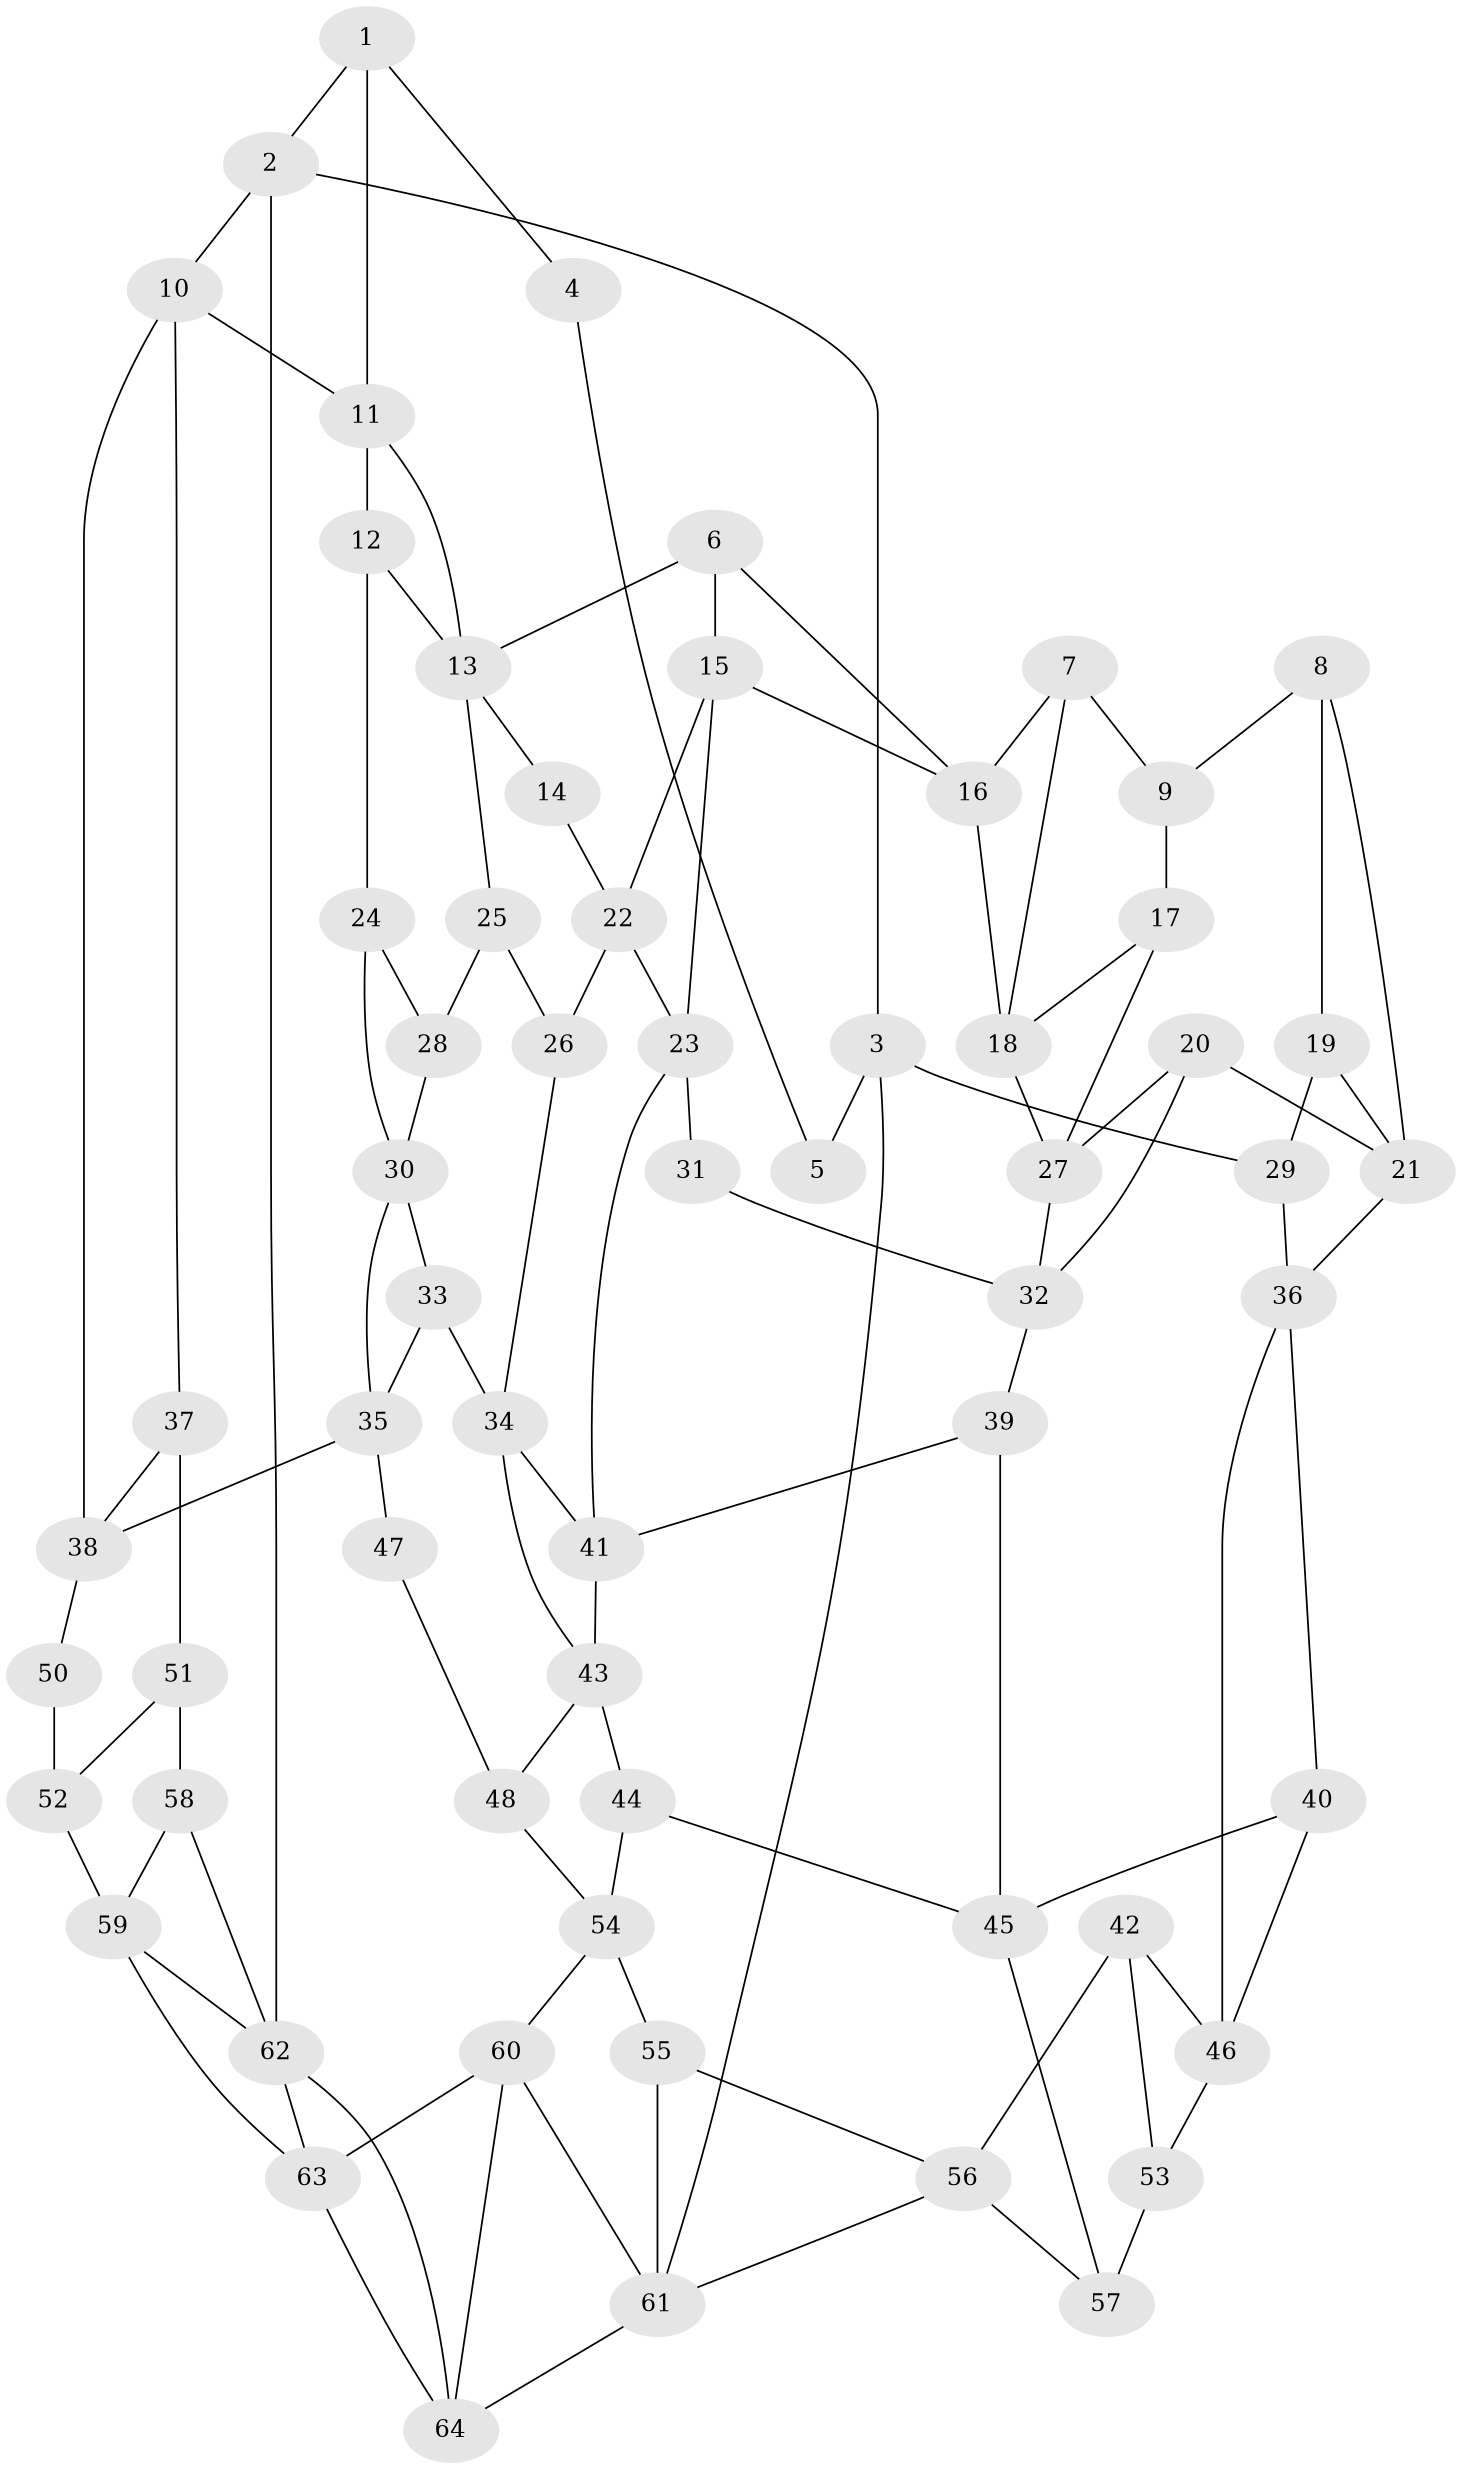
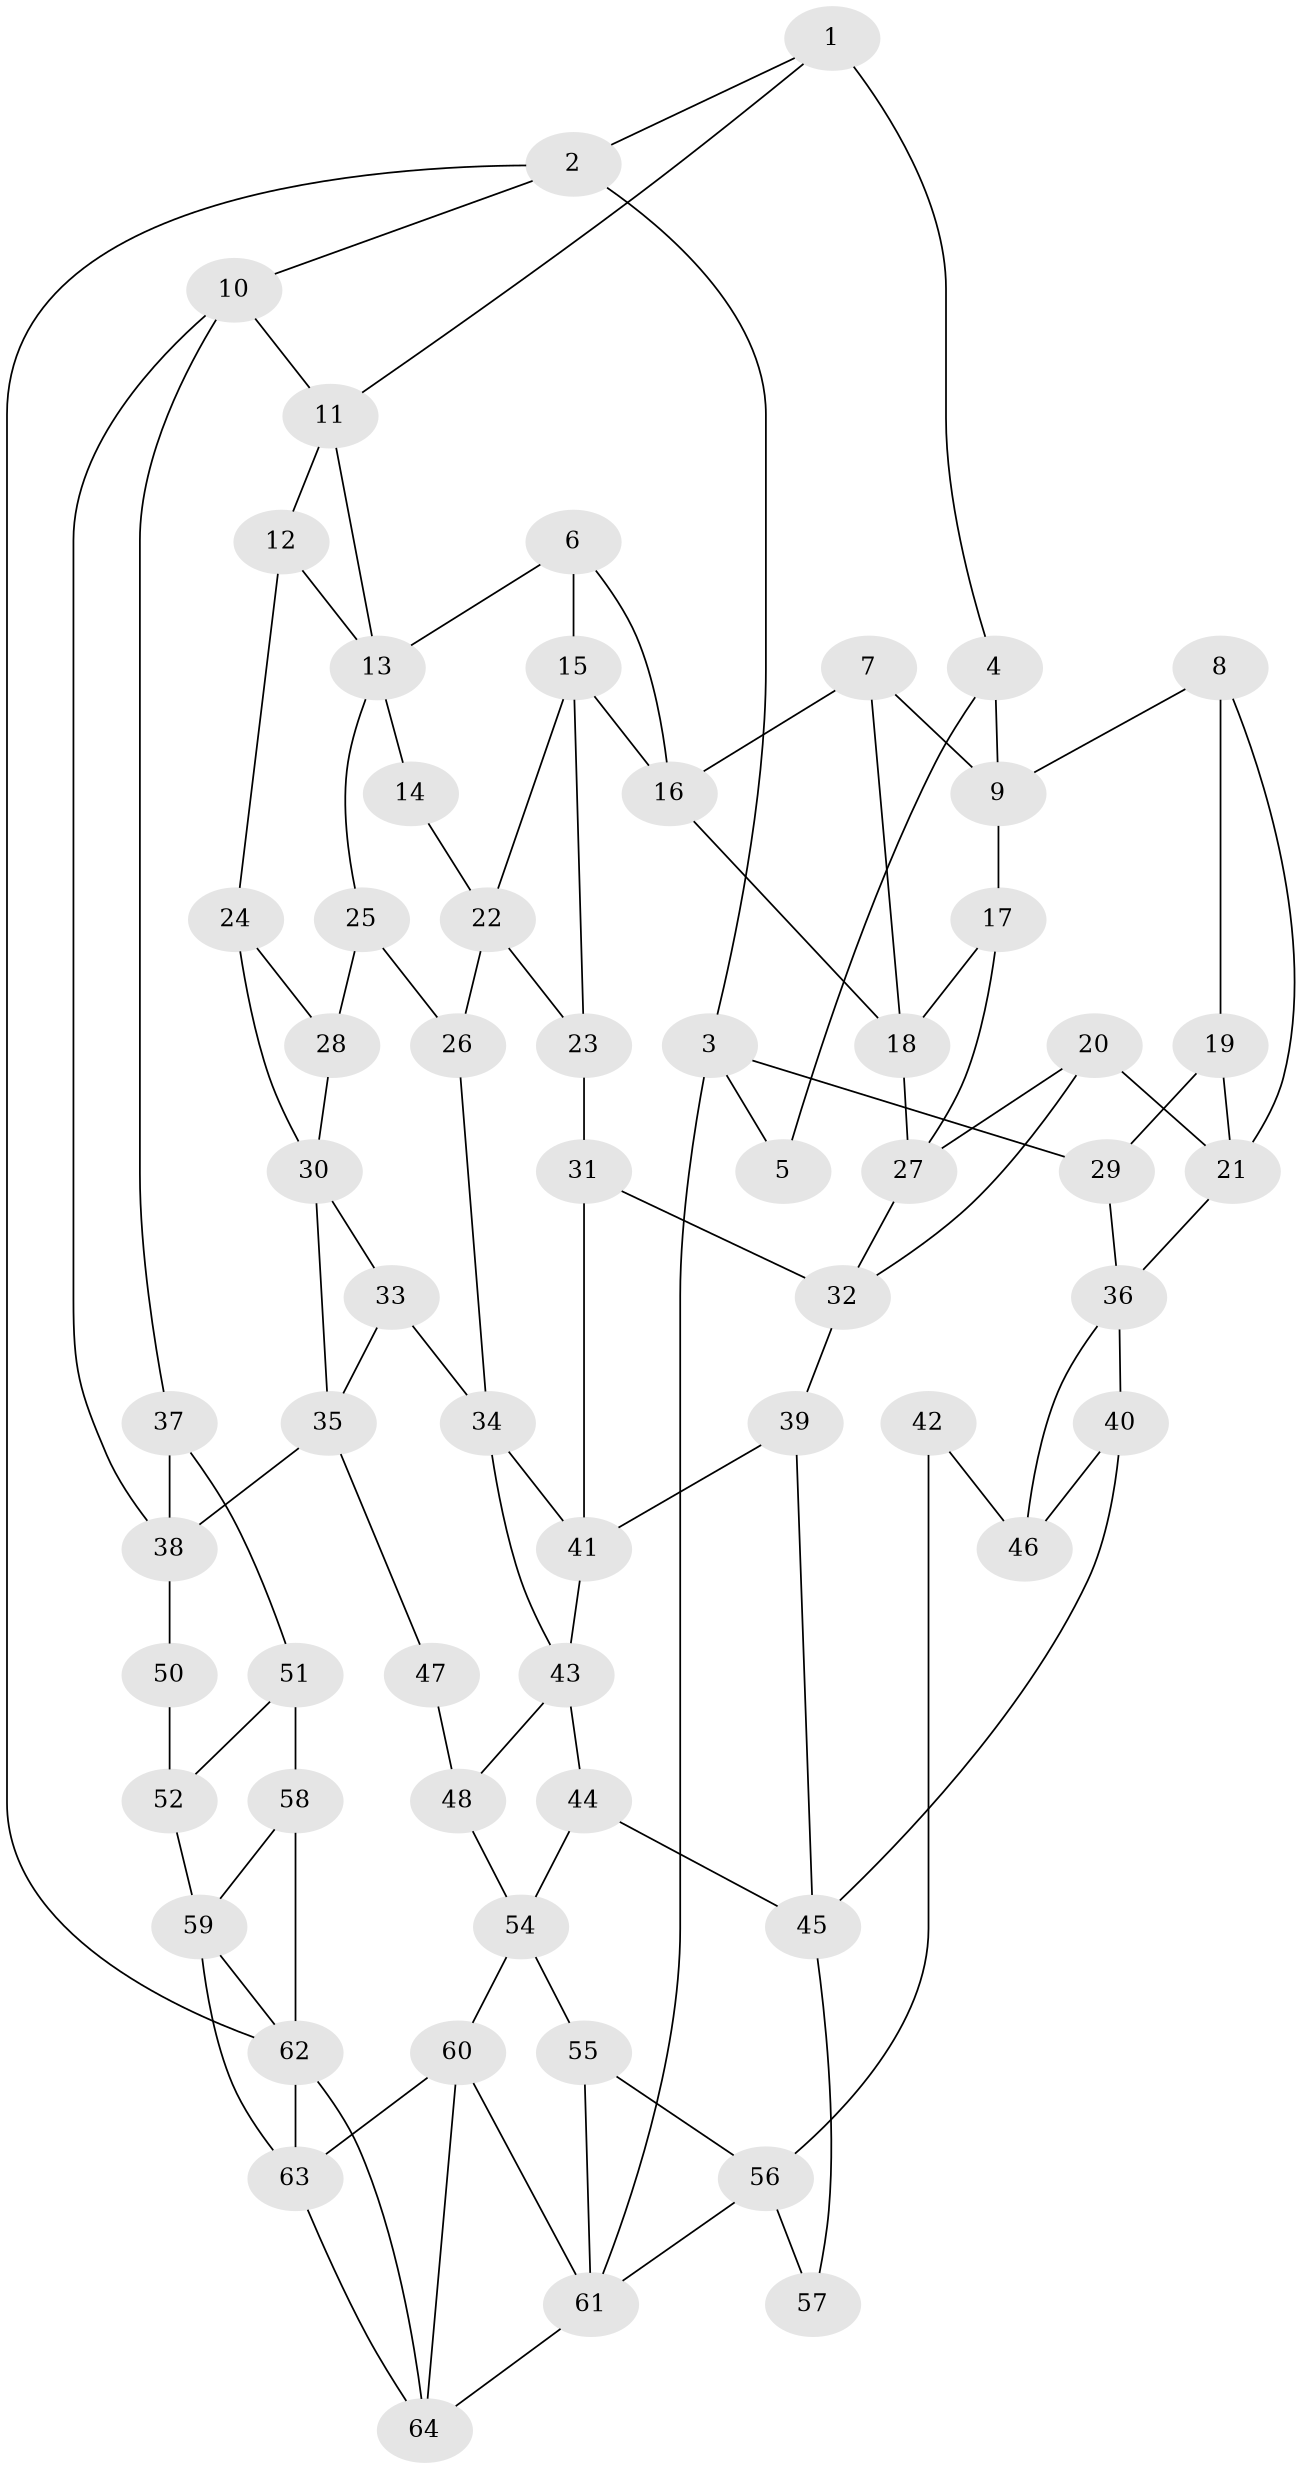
edge "4" -- "9": added
edge "23" -- "41": now "31" -- "41"
node "53": removed
